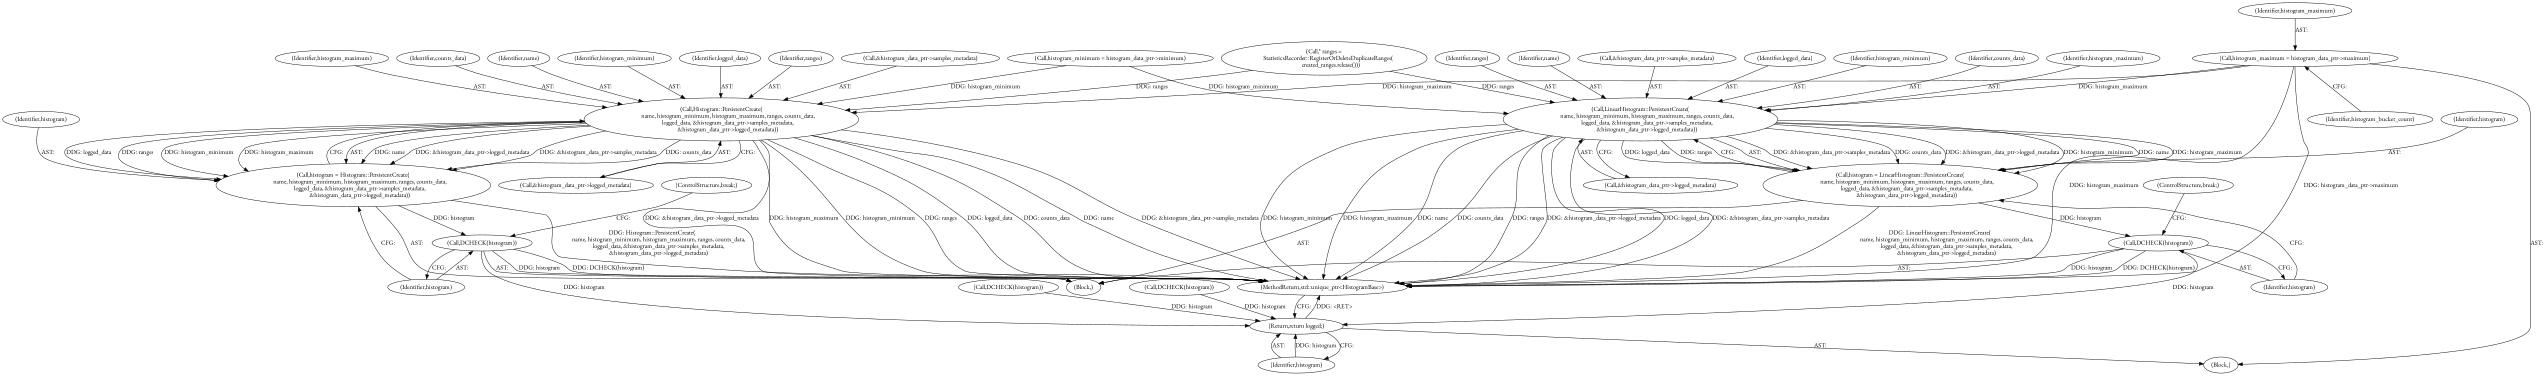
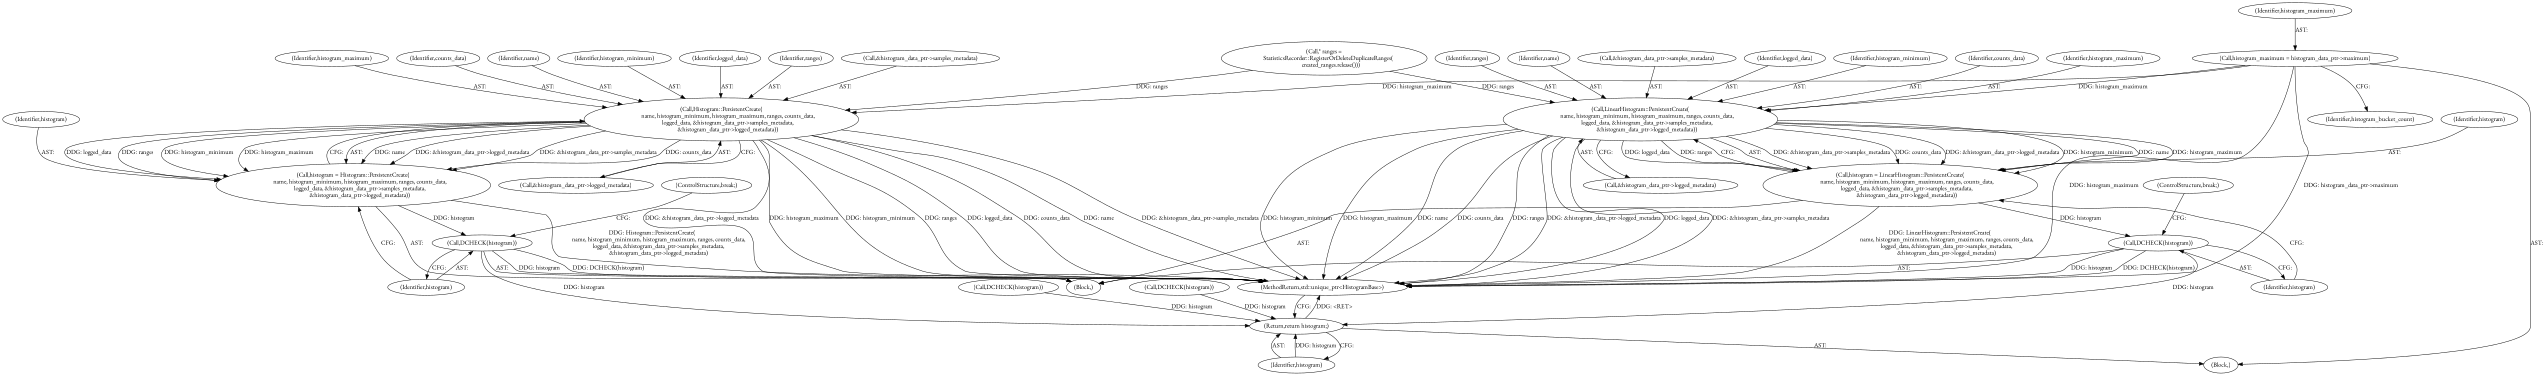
node "(Call,histogram_minimum = histogram_data_ptr->minimum)": removed
edge "(Identifier,histogram_bucket_count)" -> "(Call,histogram_maximum = histogram_data_ptr->maximum)": reversed
node "(Return,return logged;)": label "(Return,return logged;)" -> "(Return,return histogram;)"
